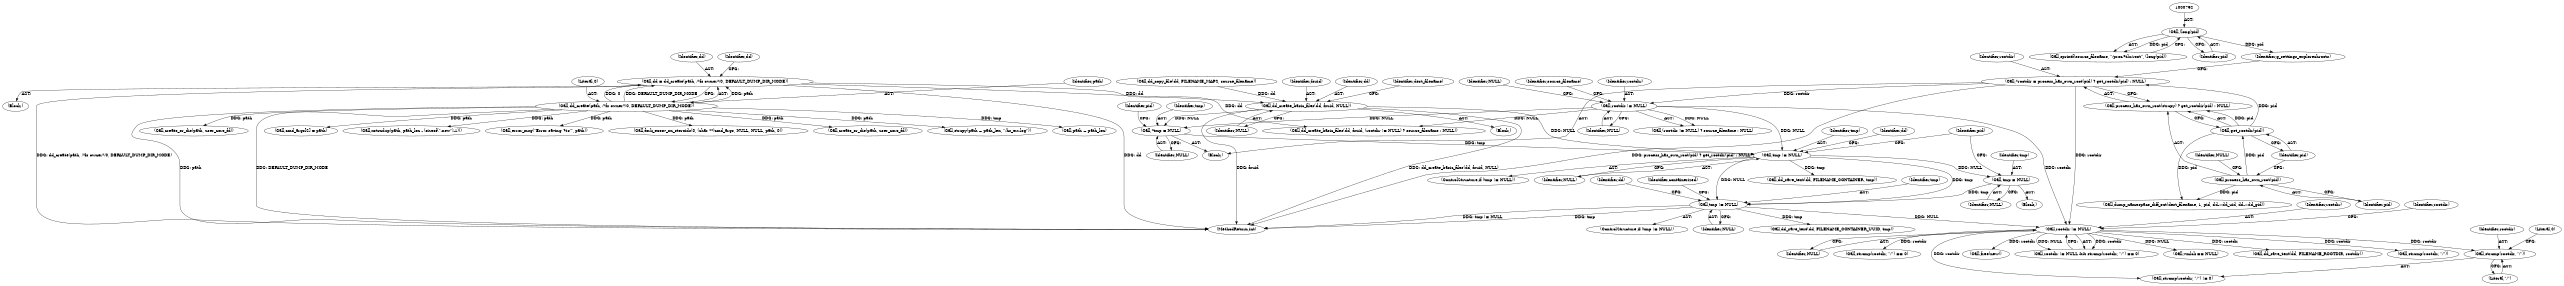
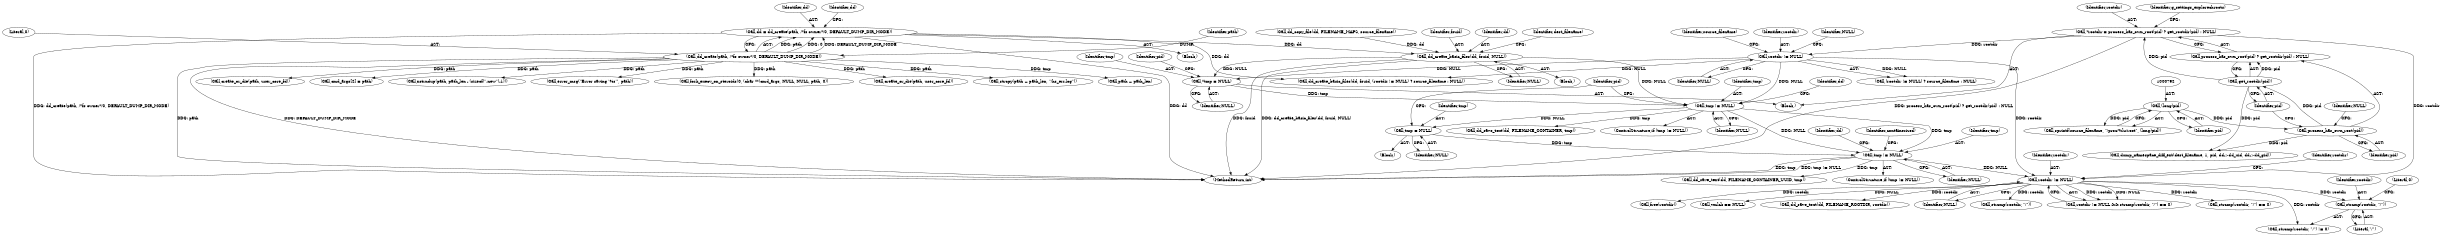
edge "(Call,(long)pid)" -> "(Identifier,g_settings_explorechroots)": now "(Call,(long)pid)" -> "(Call,process_has_own_root(pid))"
edge "(Identifier,path)" -> "(Call,dd_create(path, /*fs owner*/0, DEFAULT_DUMP_DIR_MODE))": label "AST: " -> "DUMP: "
node "(Call,process_has_own_root(strcpy) ? get_rootdir(pid) : NULL)": label "(Call,process_has_own_root(strcpy) ? get_rootdir(pid) : NULL)" -> "(Call,process_has_own_root(pid) ? get_rootdir(pid) : NULL)"
node "(Call,free(new))": label "(Call,free(new))" -> "(Call,free(rootdir))"
